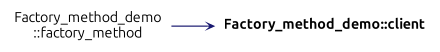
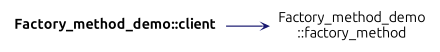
edge "Factory_method_demo ::factory_method" -> "Factory_method_demo::client": reversed
